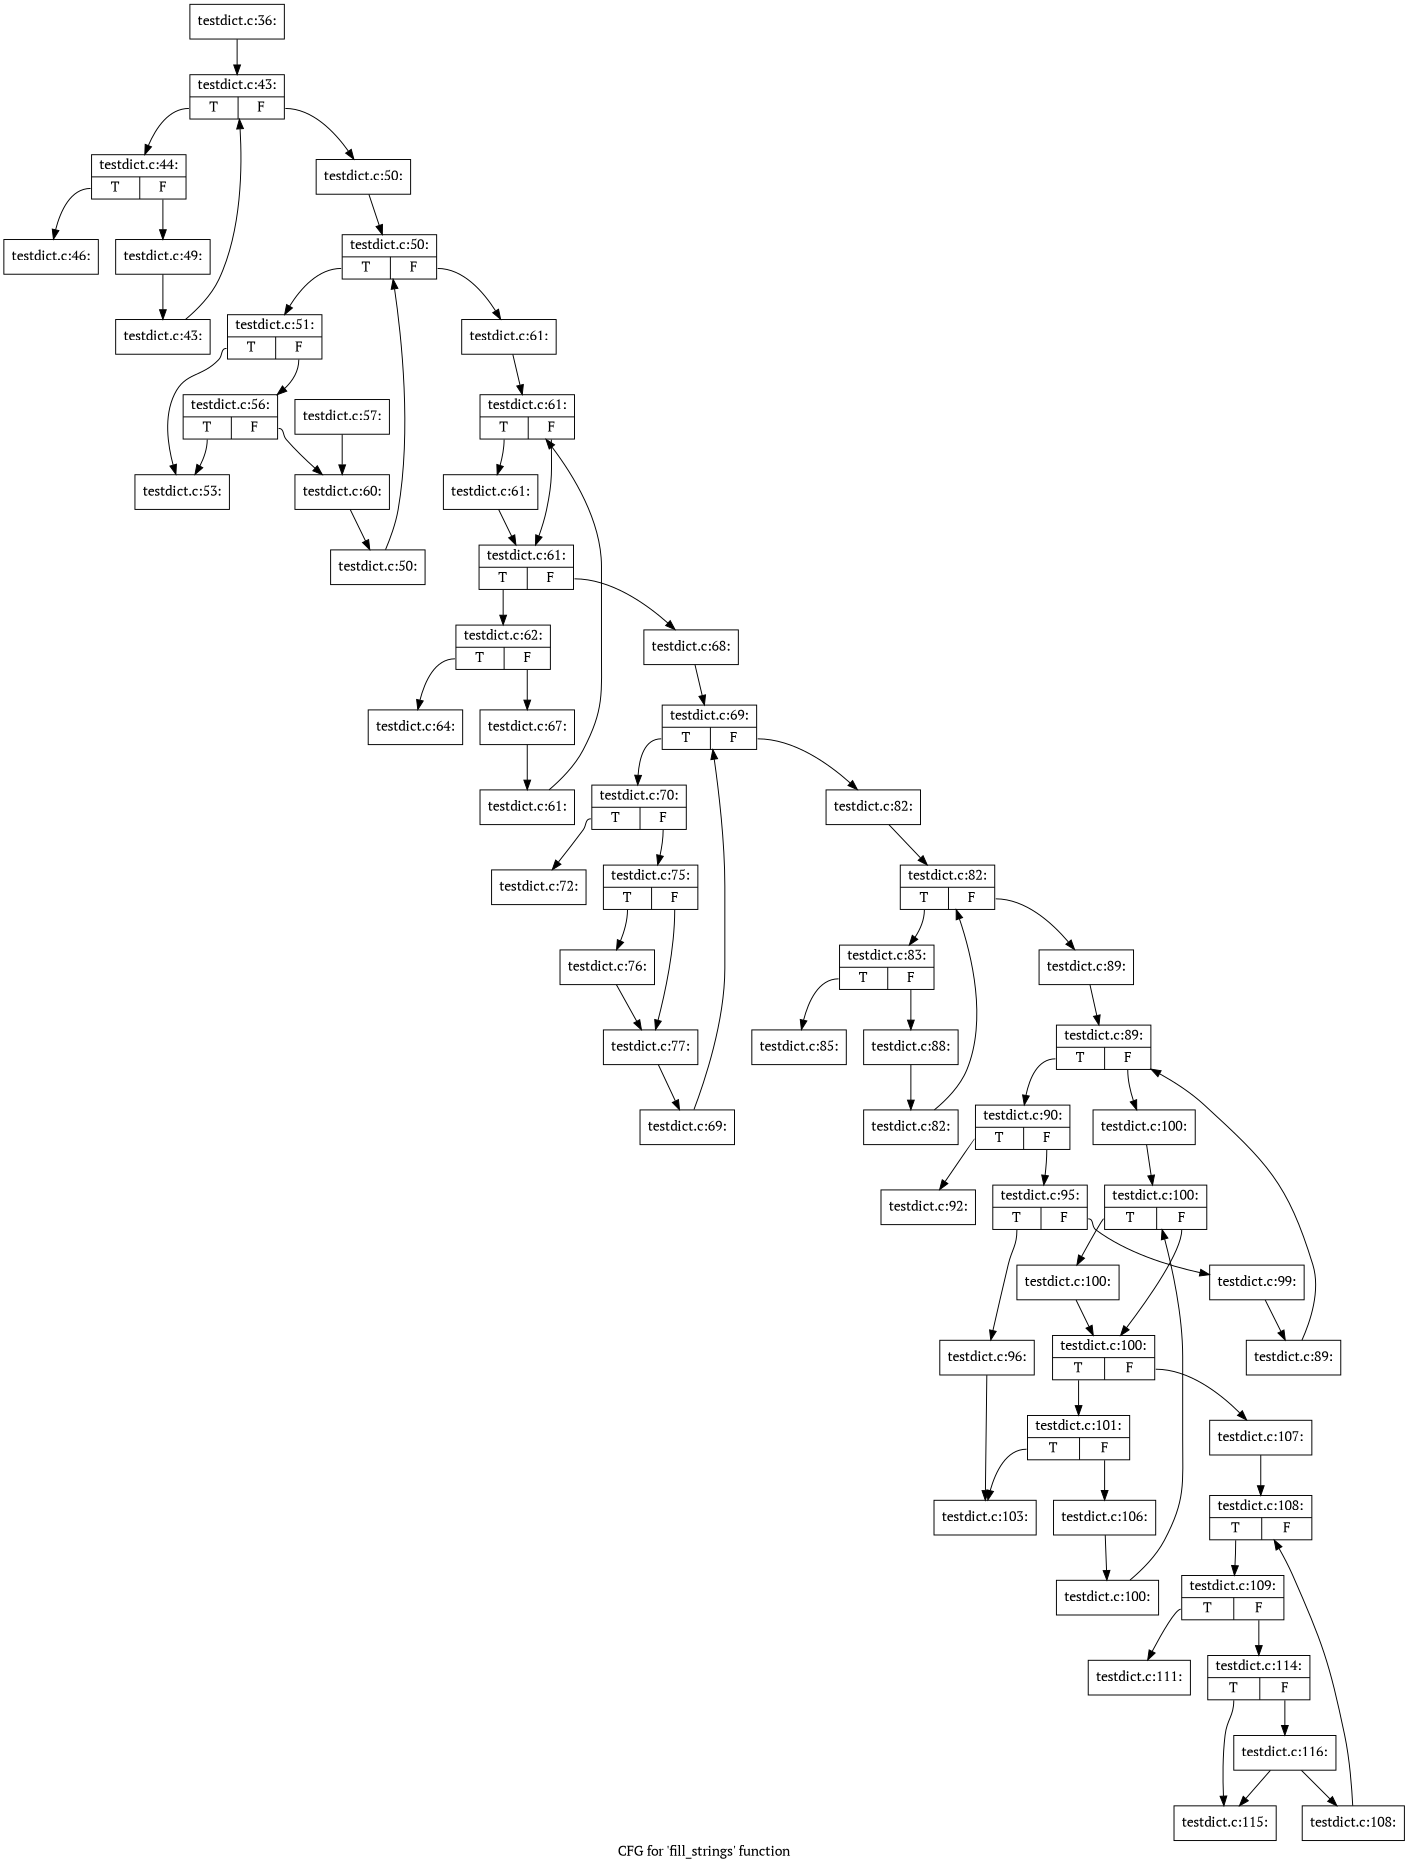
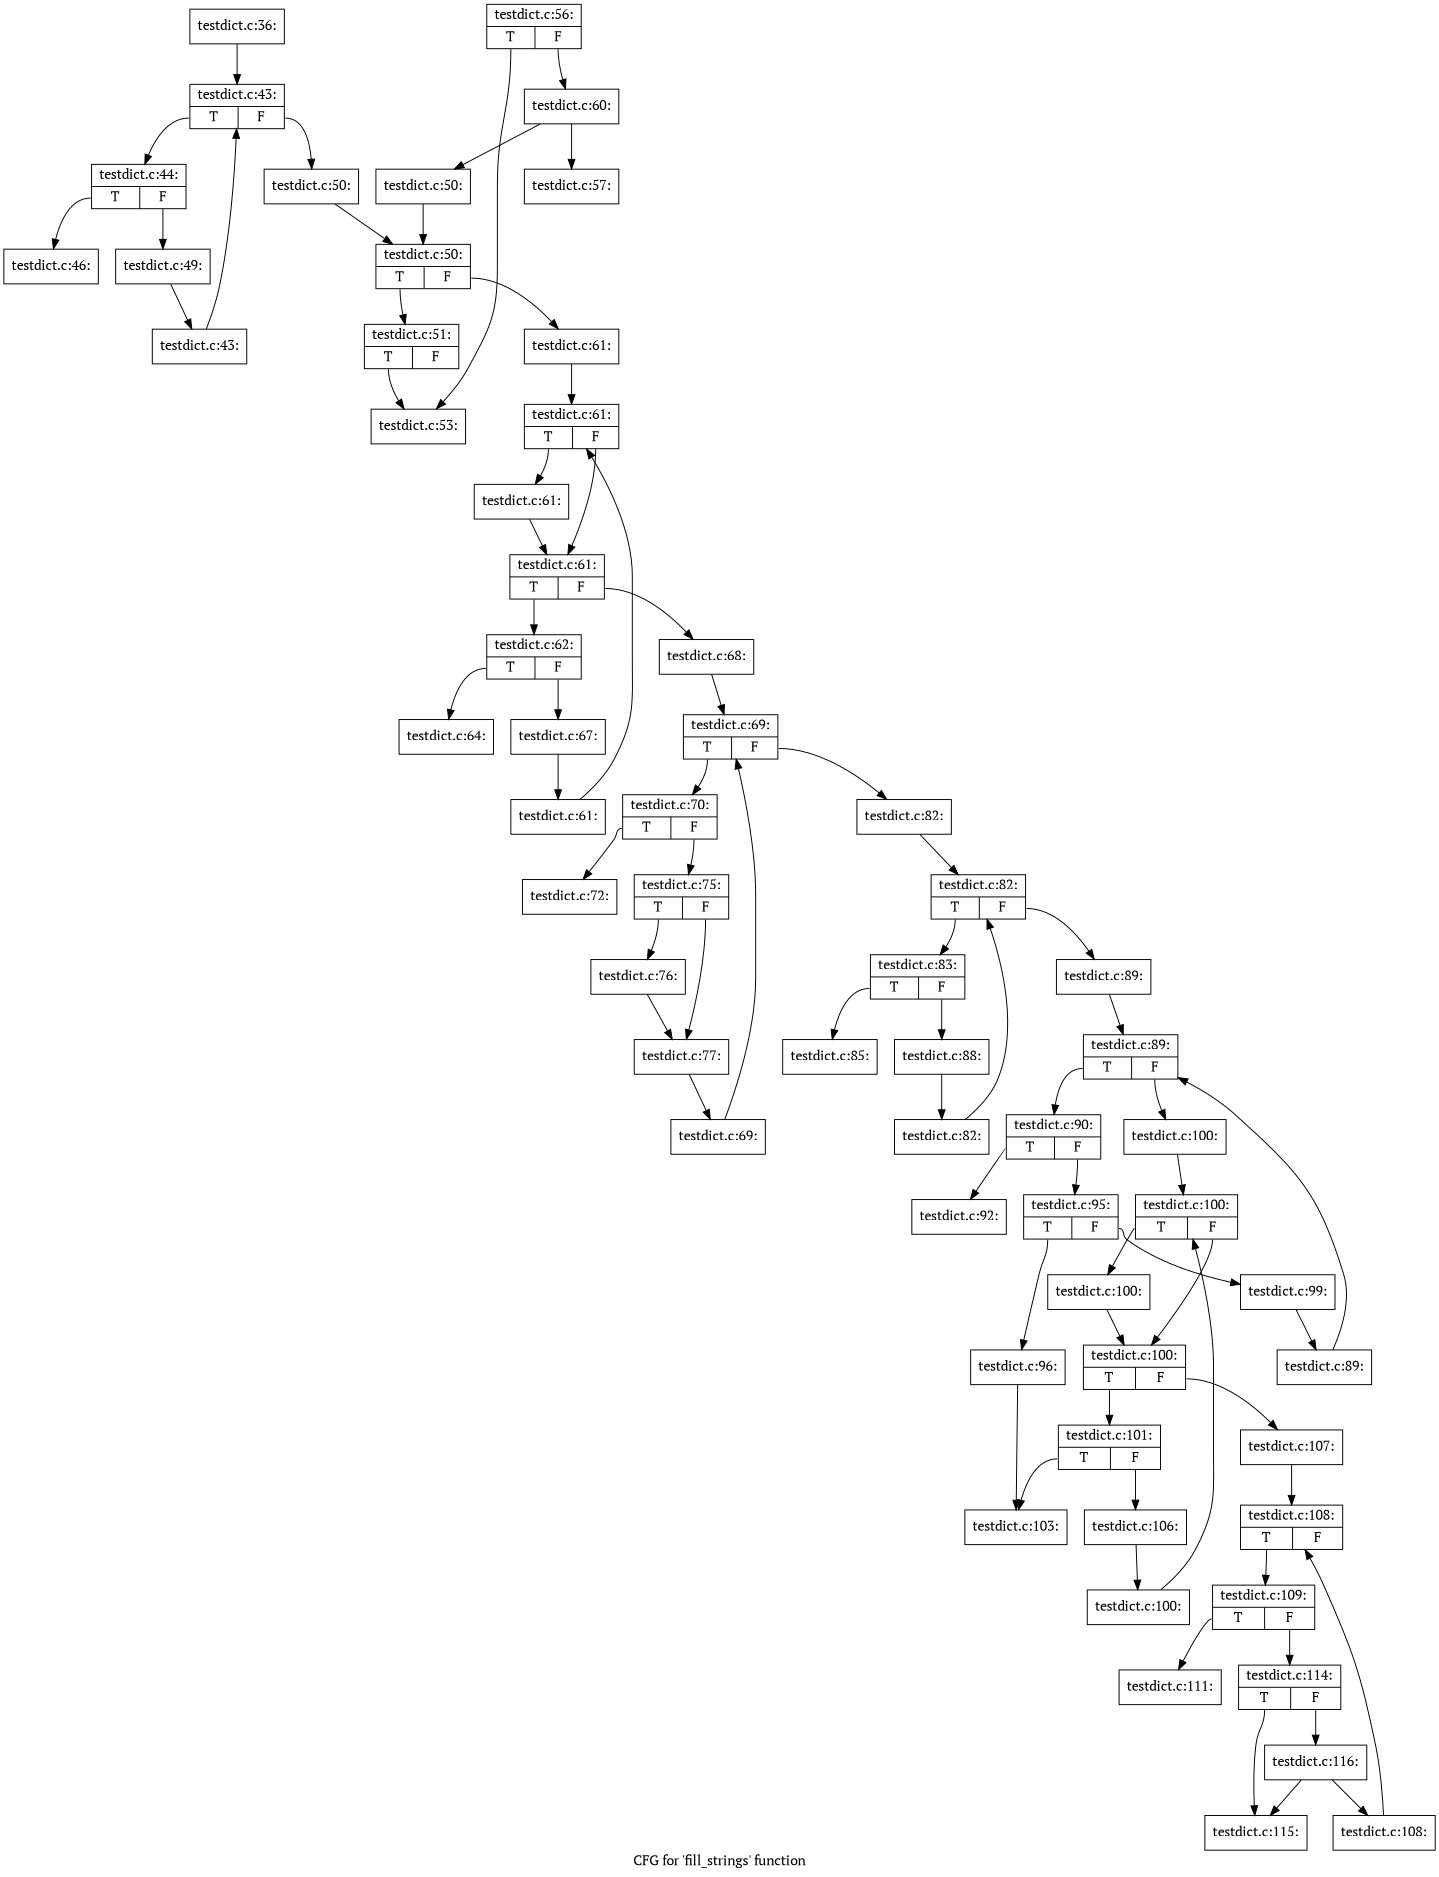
edge "testdict.c:51:" -> "testdict.c:56:": removed
edge "testdict.c:57:" -> "testdict.c:60:": reversed
